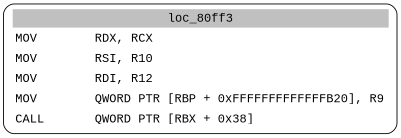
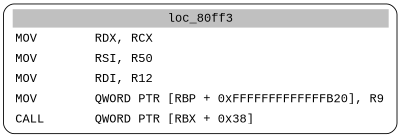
node "loc_80ff3": text "MOV        RSI, R10" -> "MOV        RSI, R50"
